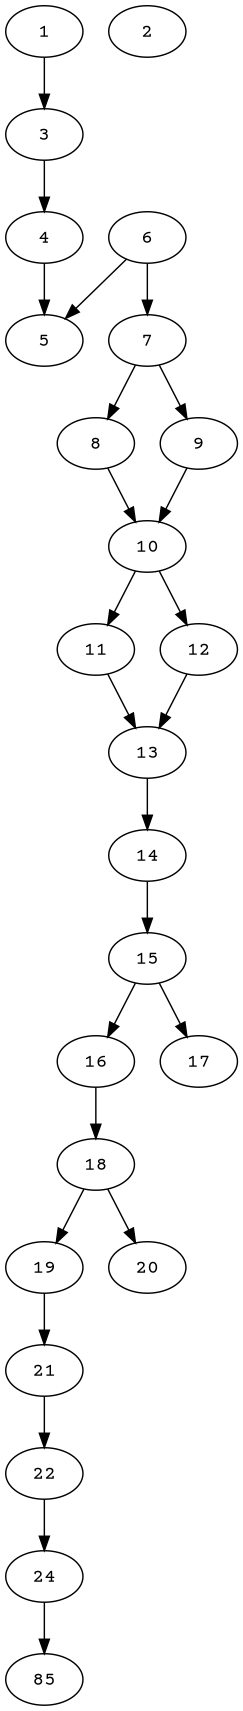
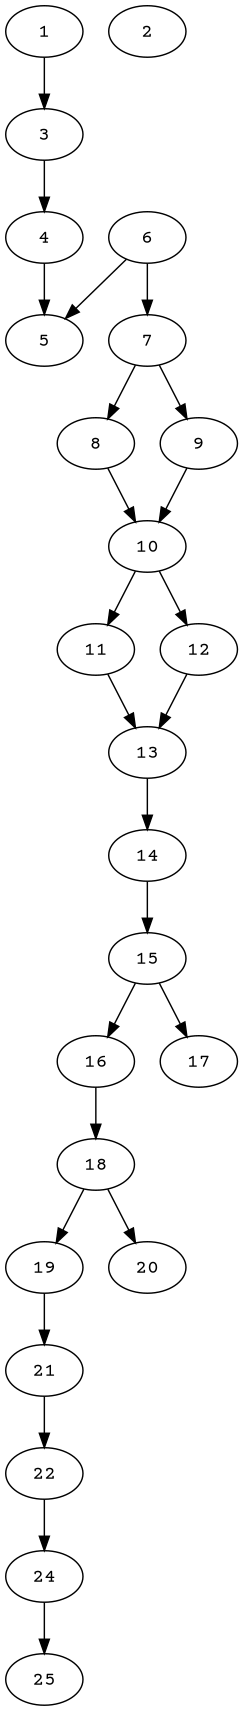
node "85": label "85" -> "25"
